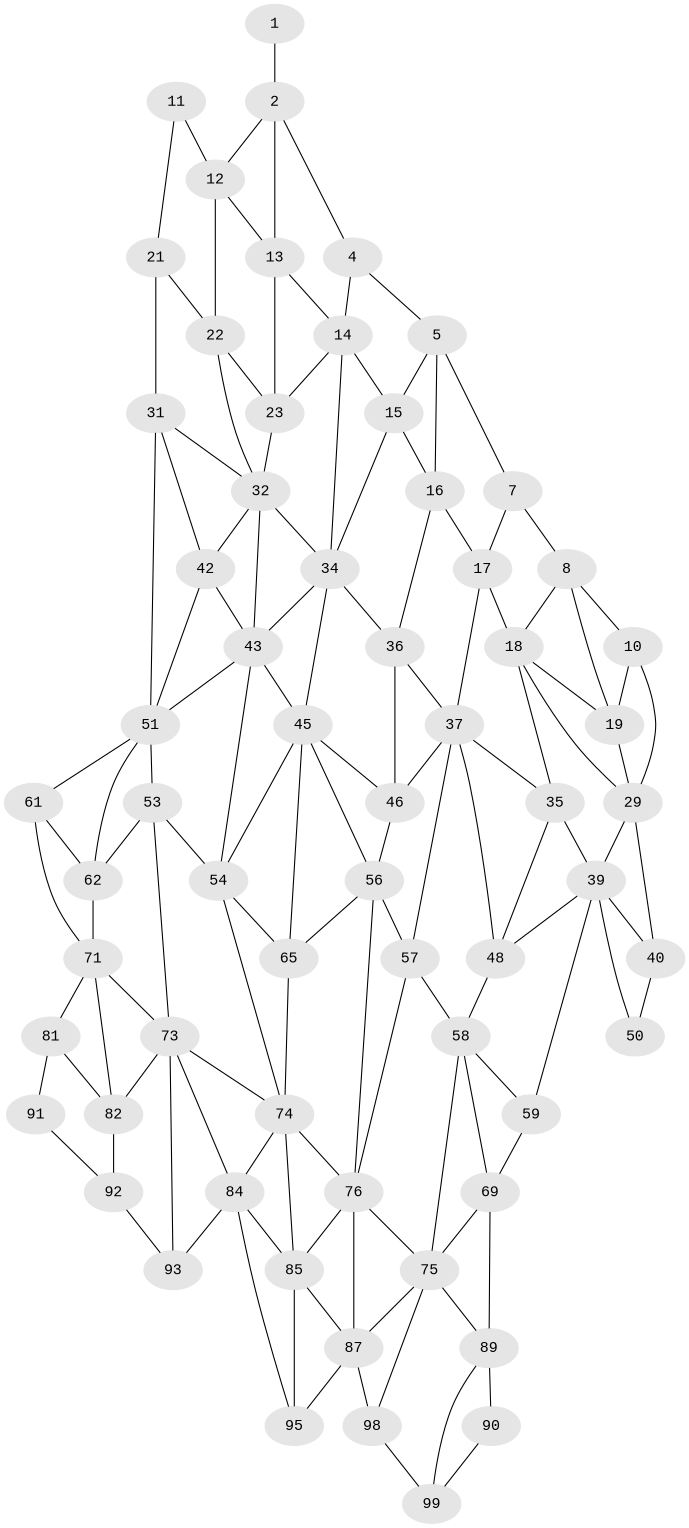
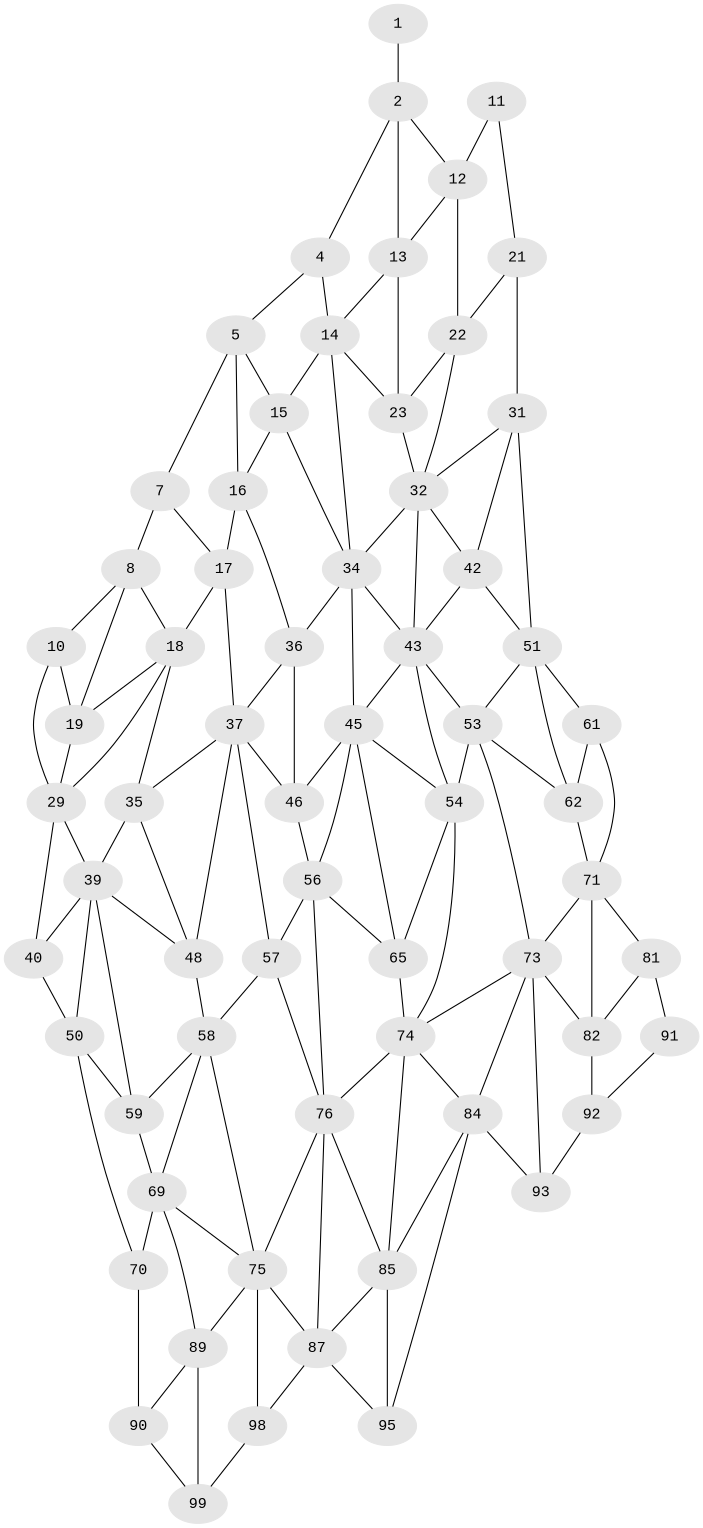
edge "43" -- "51": now "43" -- "53"
edge "50" -- "59": added
node "70": added
